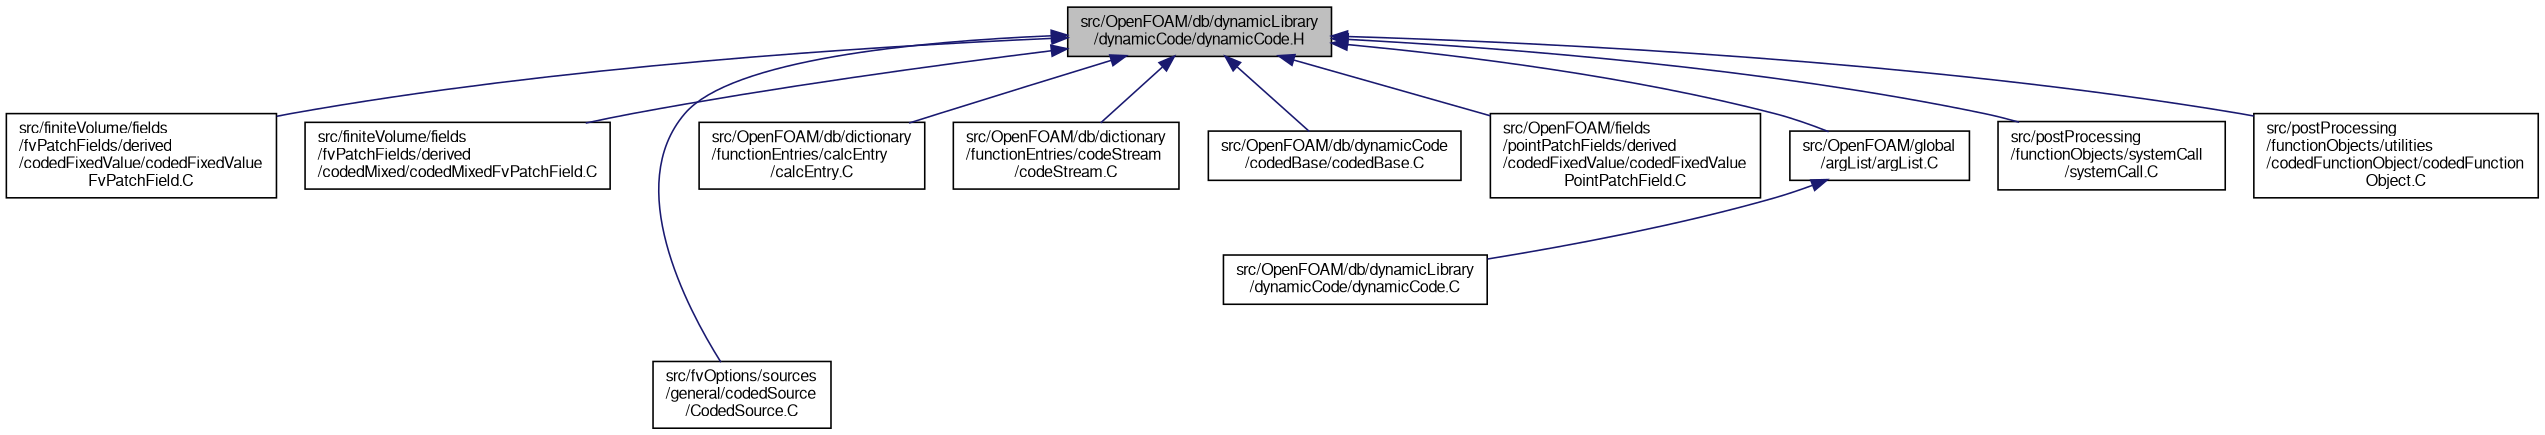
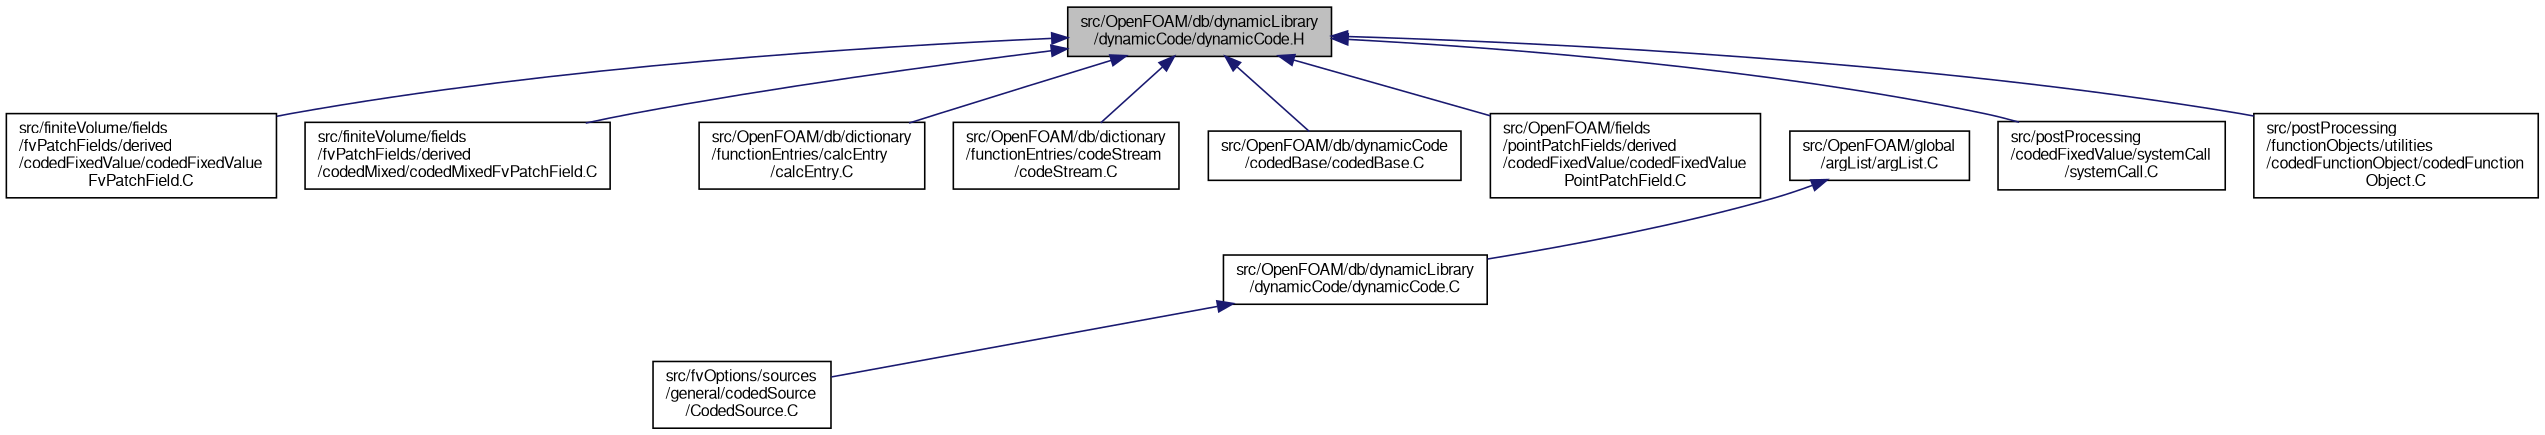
edge "src/OpenFOAM/global /argList/argList.C" -> "src/OpenFOAM/db/dynamicLibrary /dynamicCode/dynamicCode.H": removed
edge "src/fvOptions/sources /general/codedSource /CodedSource.C" -> "src/OpenFOAM/db/dynamicLibrary /dynamicCode/dynamicCode.H": now "src/fvOptions/sources /general/codedSource /CodedSource.C" -> "src/OpenFOAM/db/dynamicLibrary /dynamicCode/dynamicCode.C"
node "src/postProcessing /functionObjects/systemCall /systemCall.C": label "src/postProcessing /functionObjects/systemCall /systemCall.C" -> "src/postProcessing /codedFixedValue/systemCall /systemCall.C"
